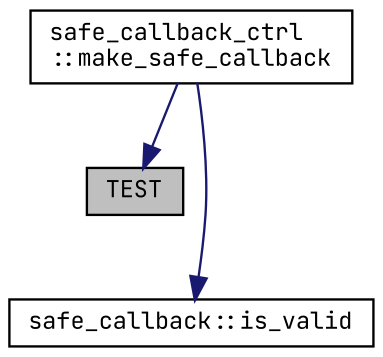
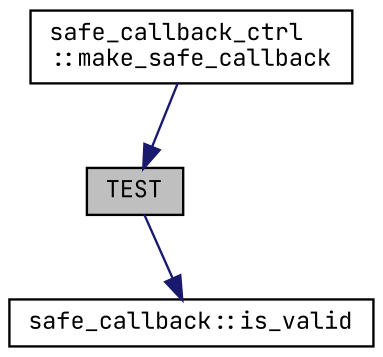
edge "safe_callback_ctrl ::make_safe_callback" -> "safe_callback::is_valid": now "TEST" -> "safe_callback::is_valid"
